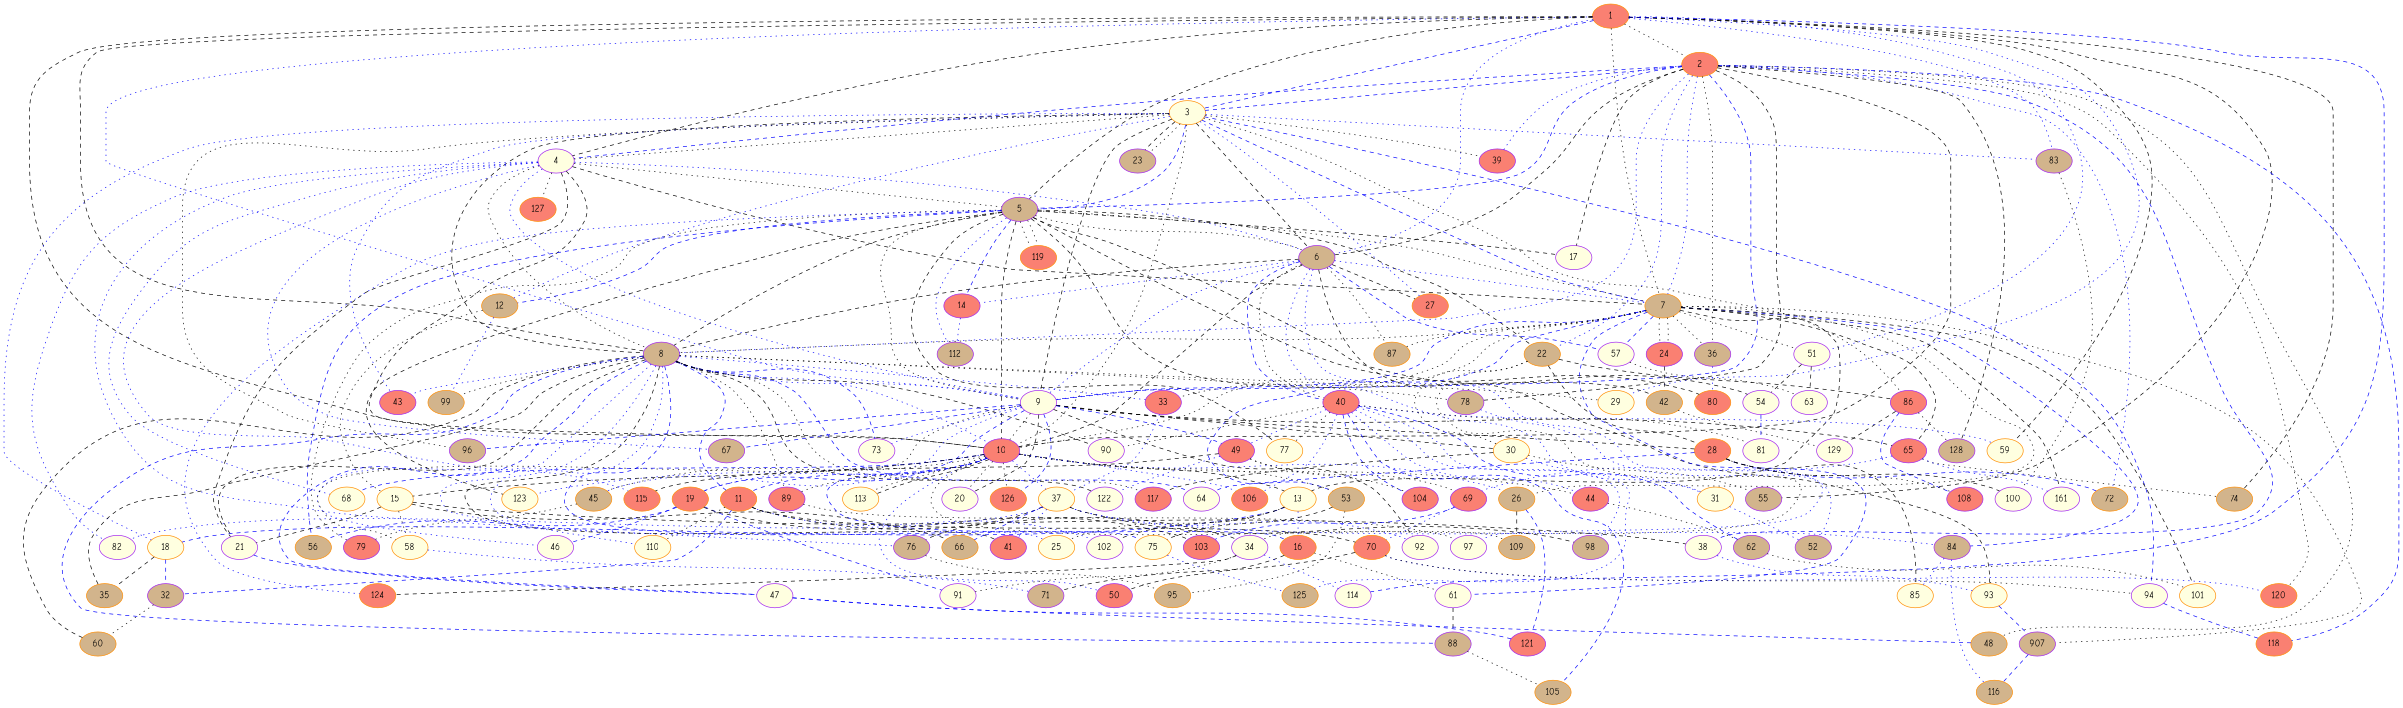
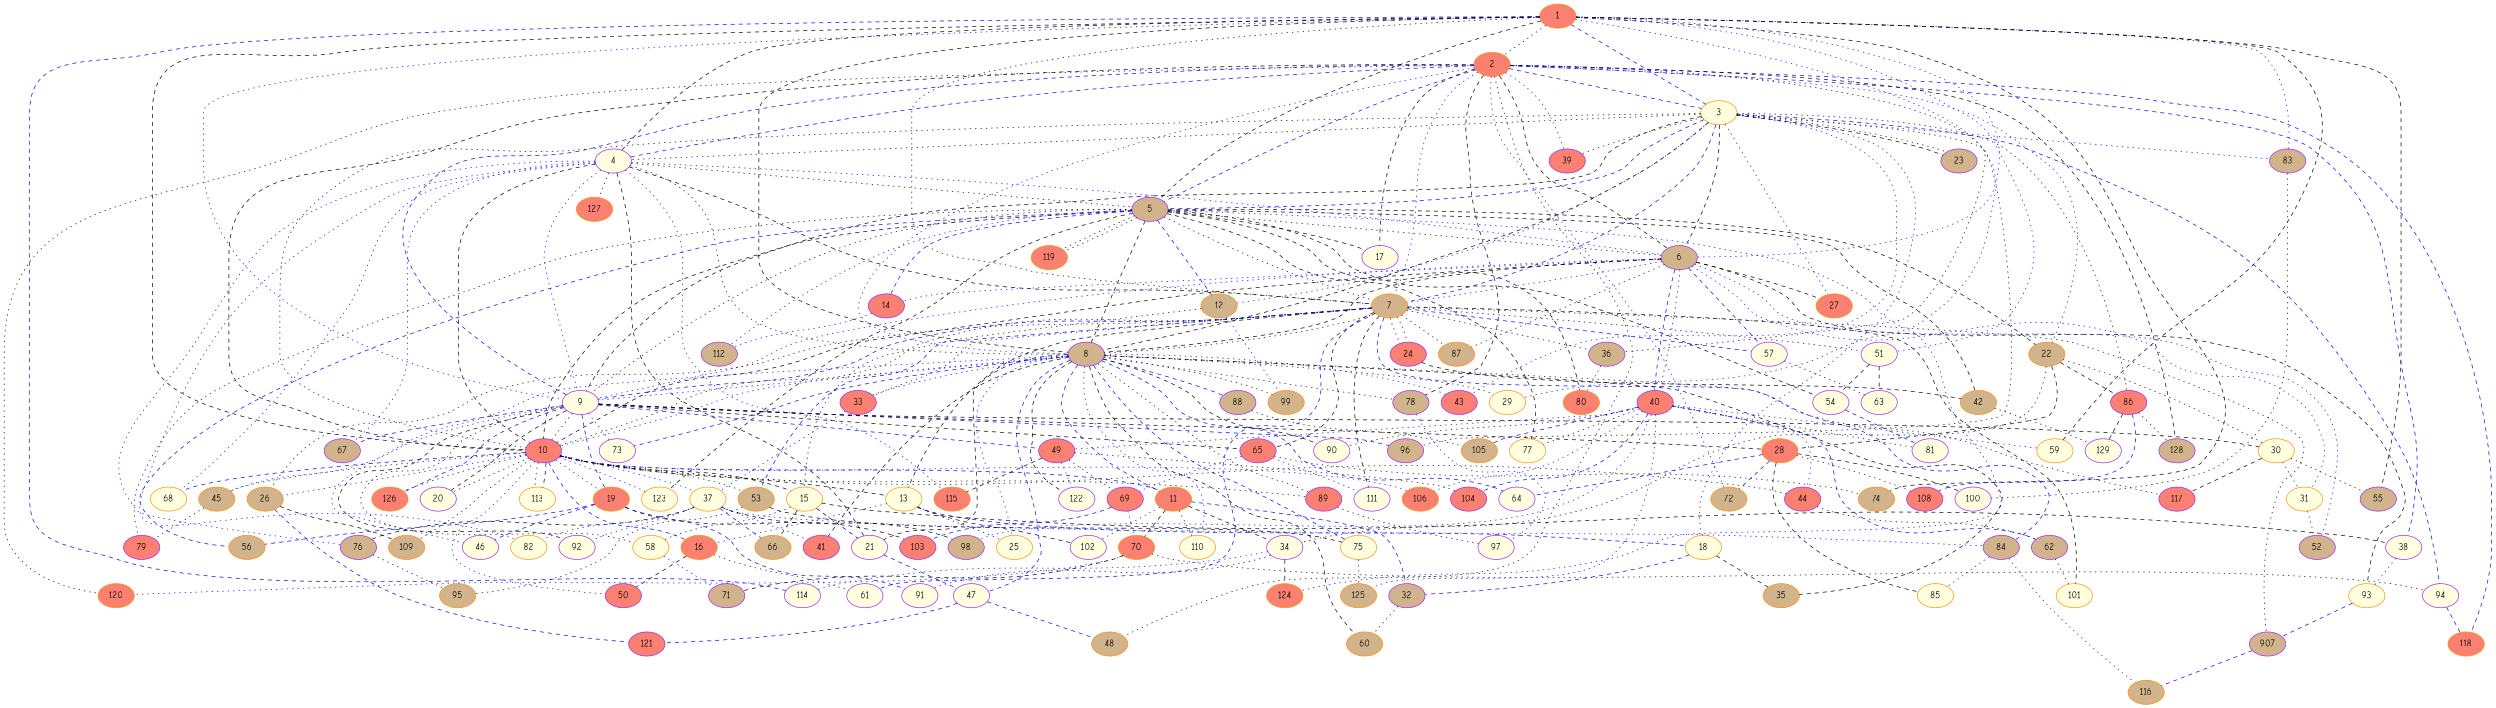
node "161": label "161" -> "111"
node "82": color purple -> darkorange
edge "61" -- "88": removed
